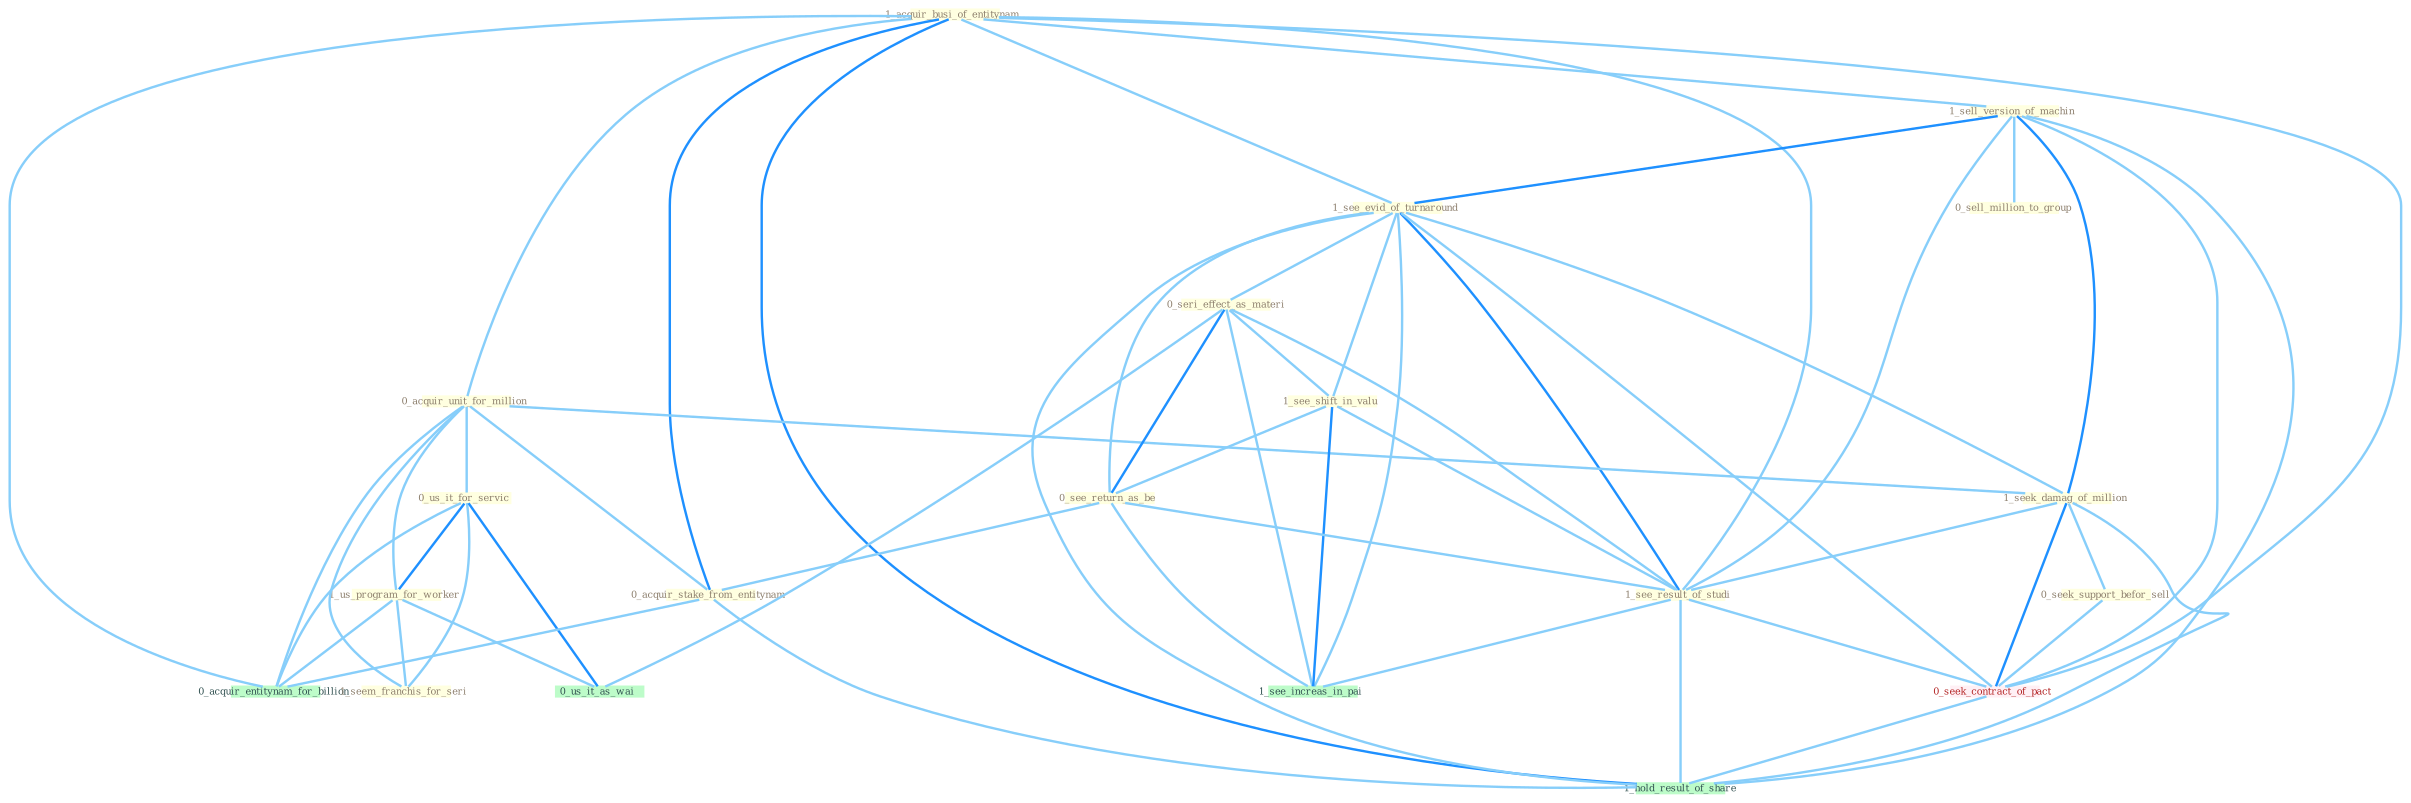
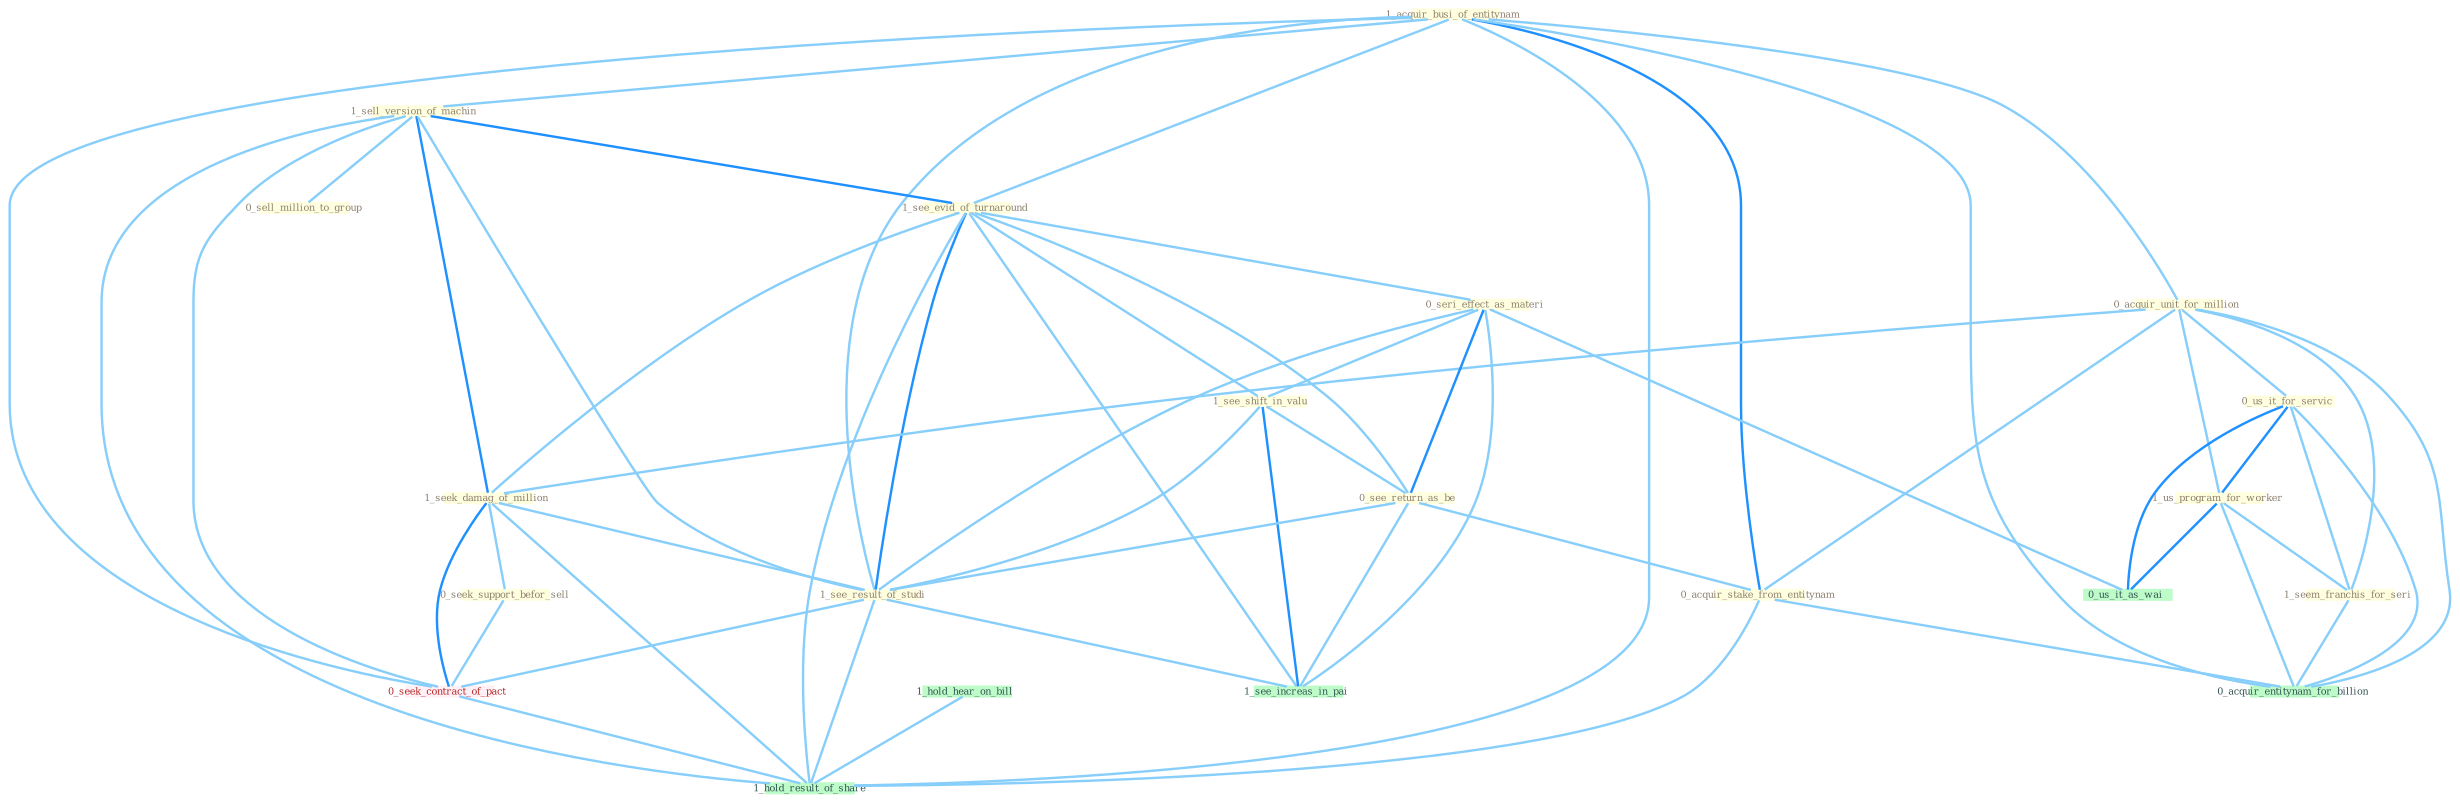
edge "1_see_evid_of_turnaround" -- "0_seek_contract_of_pact": removed
edge "1_acquir_busi_of_entitynam" -- "1_hold_result_of_share": color #1e90ff -> #87cefa
edge "1_seem_franchis_for_seri" -- "0_acquir_entitynam_for_billion": added
edge "1_us_program_for_worker" -- "0_us_it_as_wai": color #87cefa -> #1e90ff
node "1_hold_hear_on_bill": added
